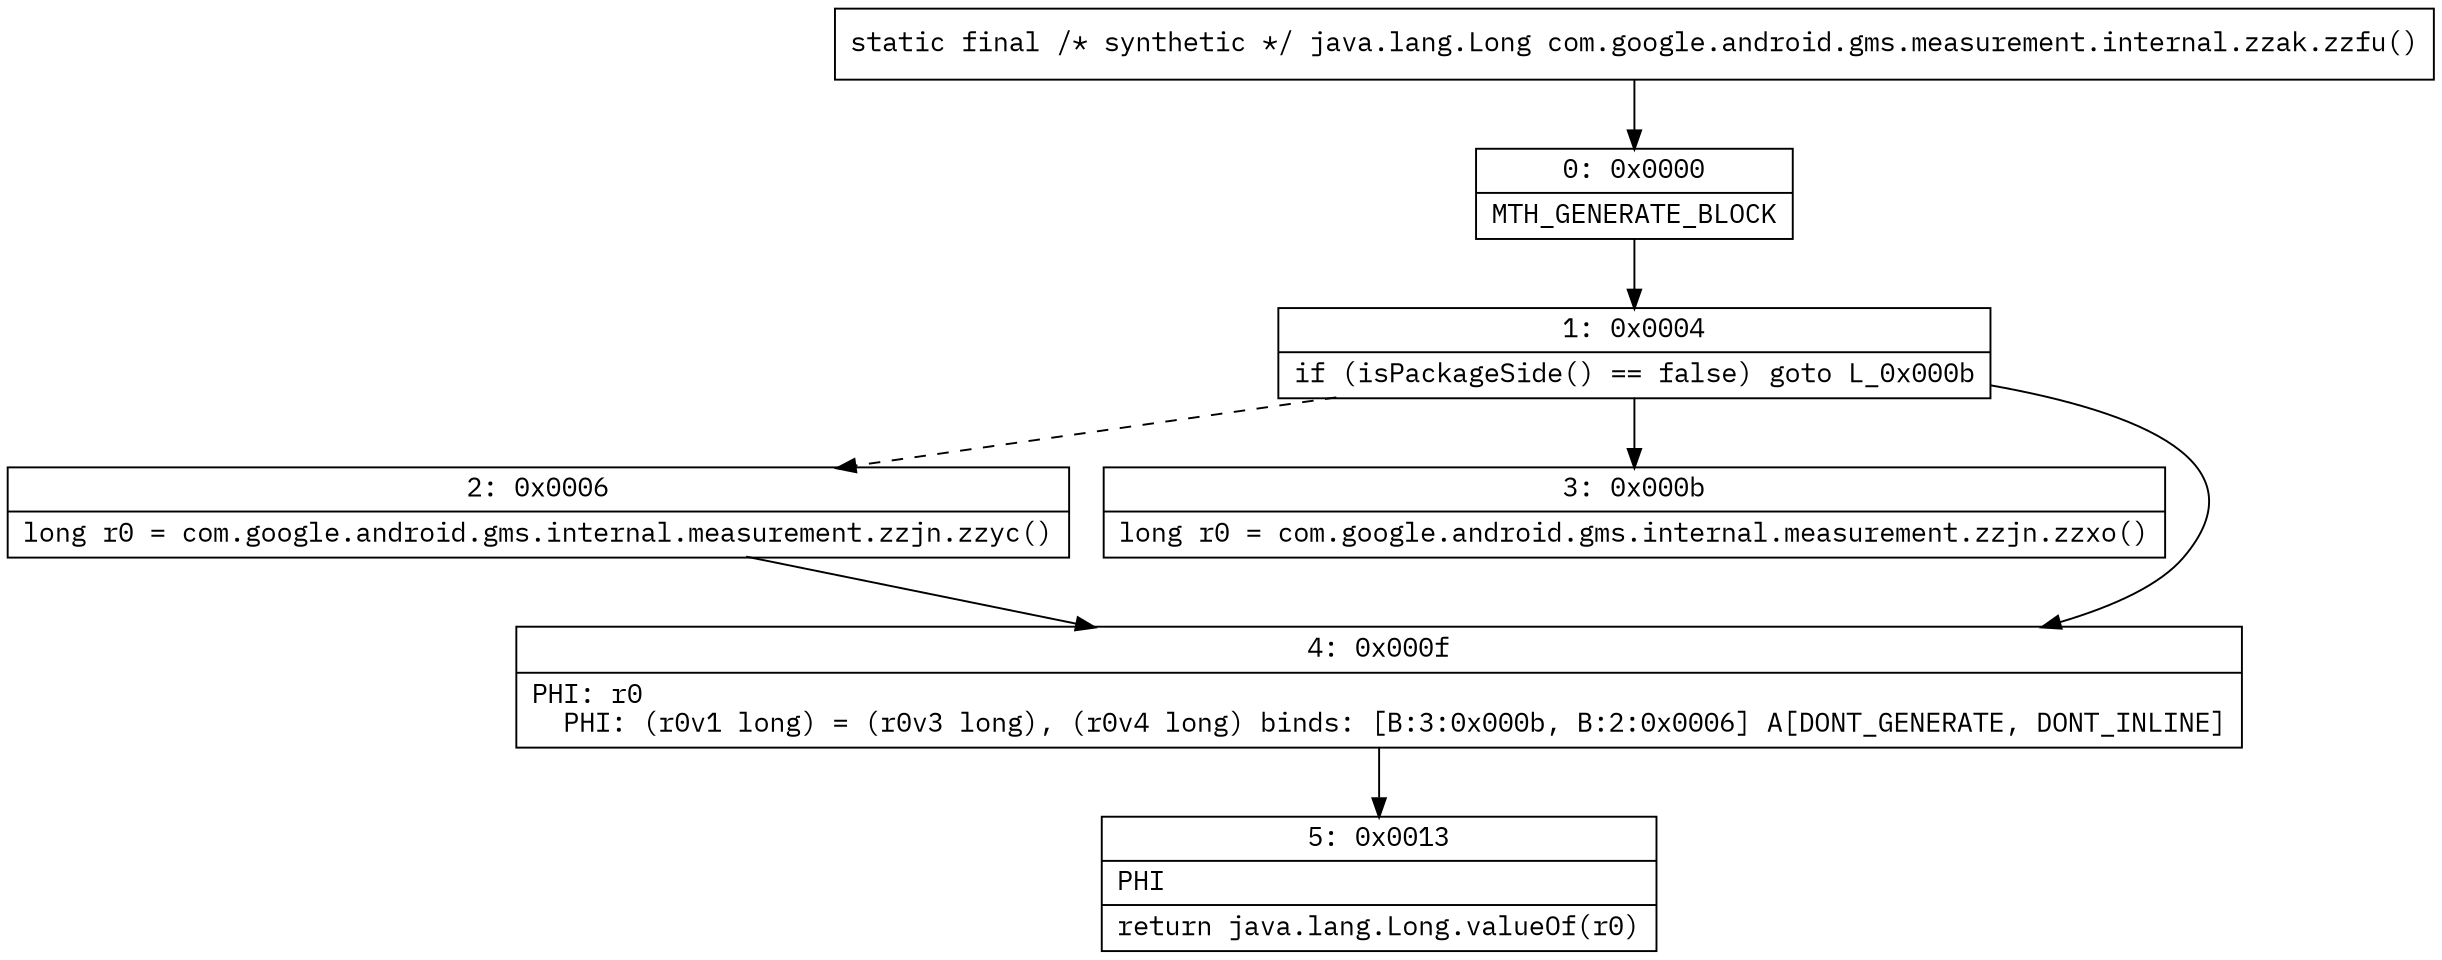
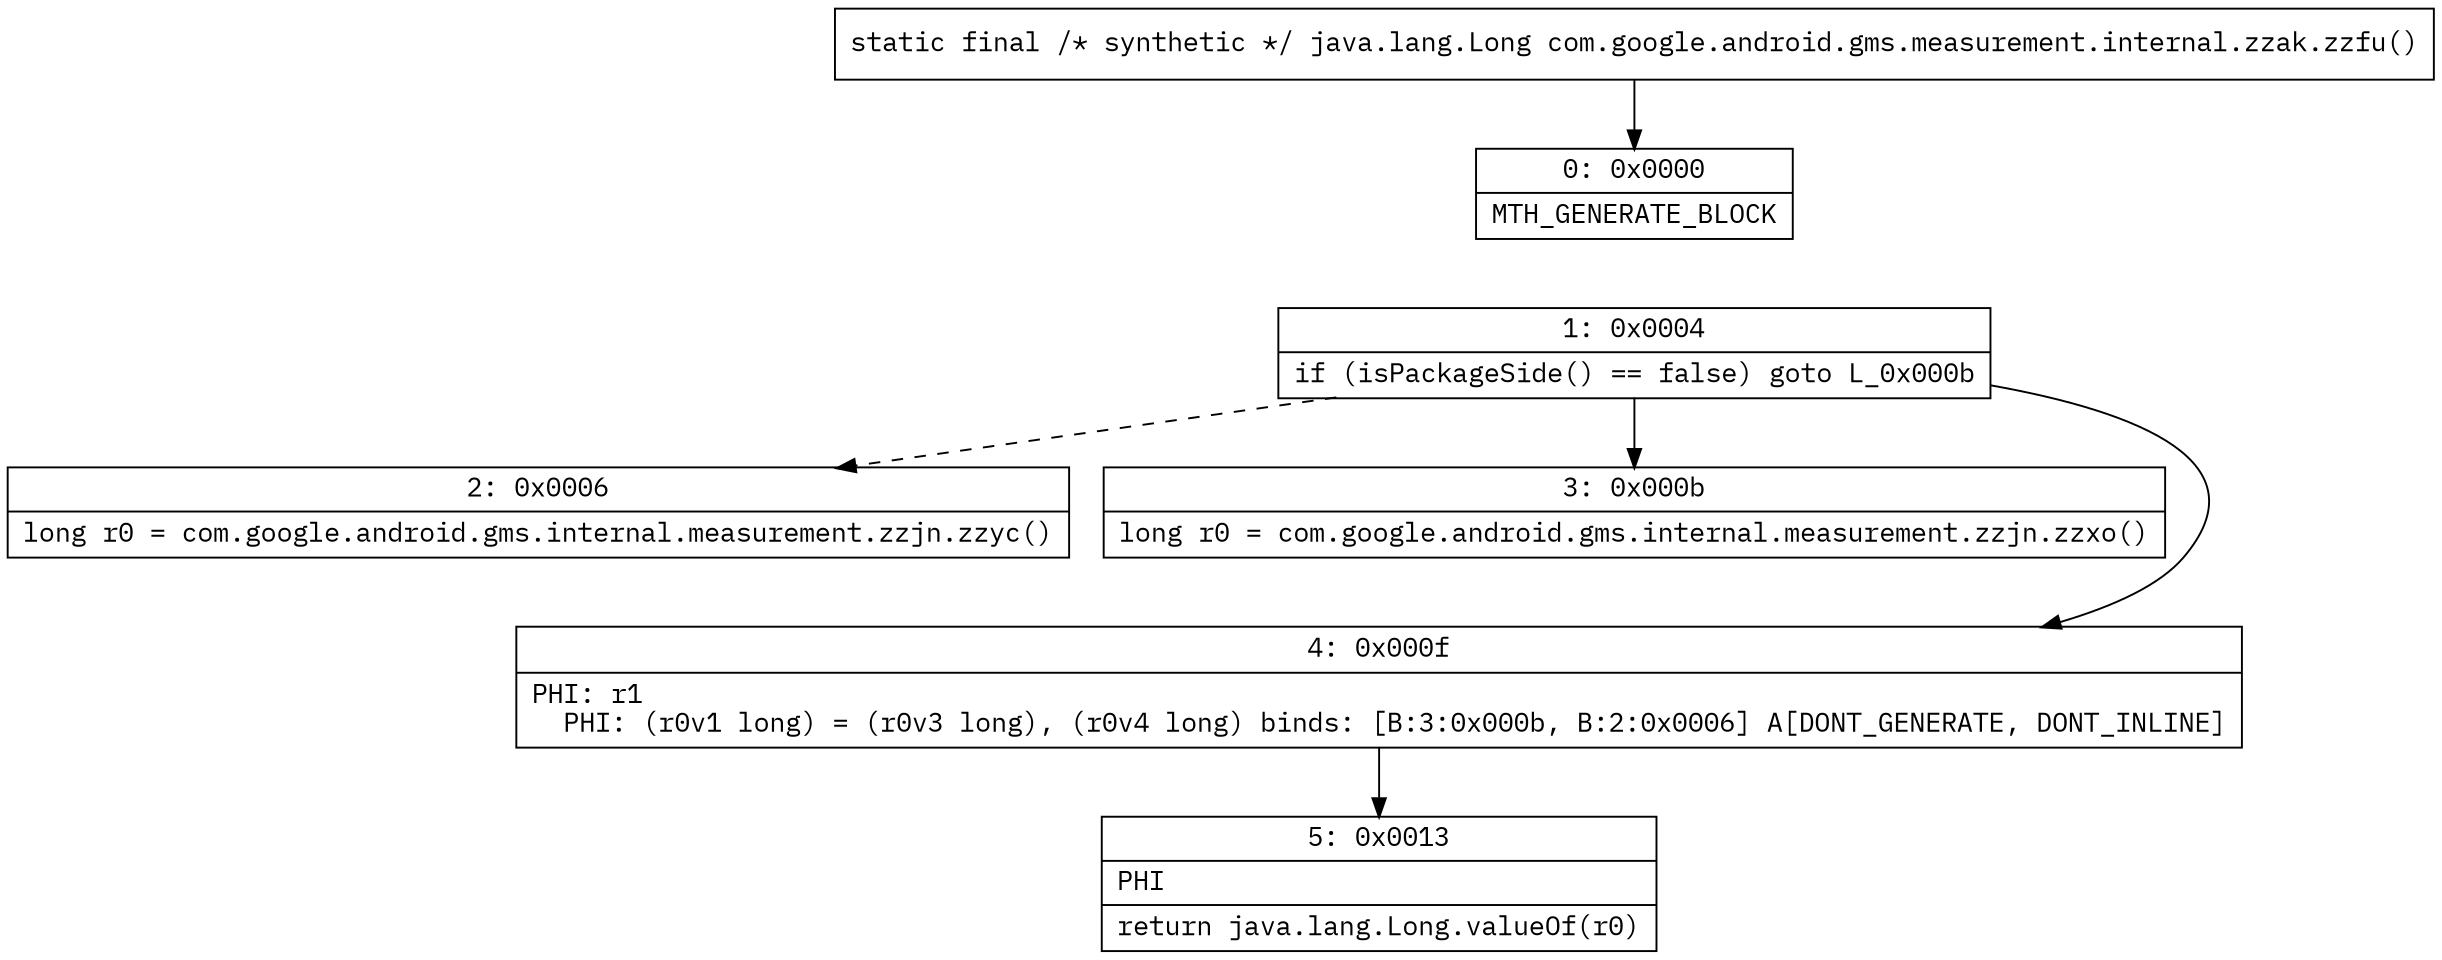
edge "0: 0x0000" -> "1: 0x0004": removed
edge "2: 0x0006" -> "4: 0x000f": removed
node "4: 0x000f": text "PHI: r0" -> "PHI: r1"
